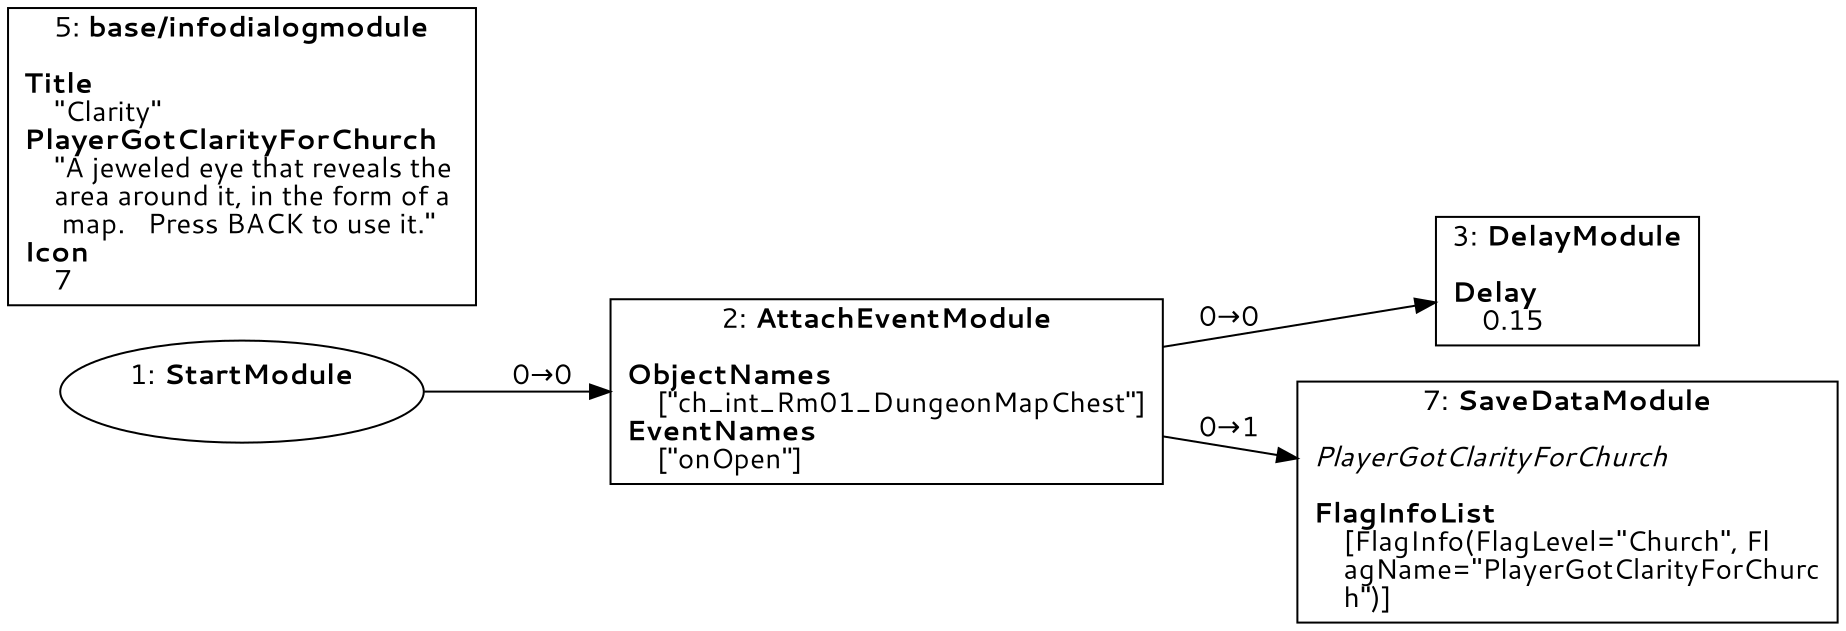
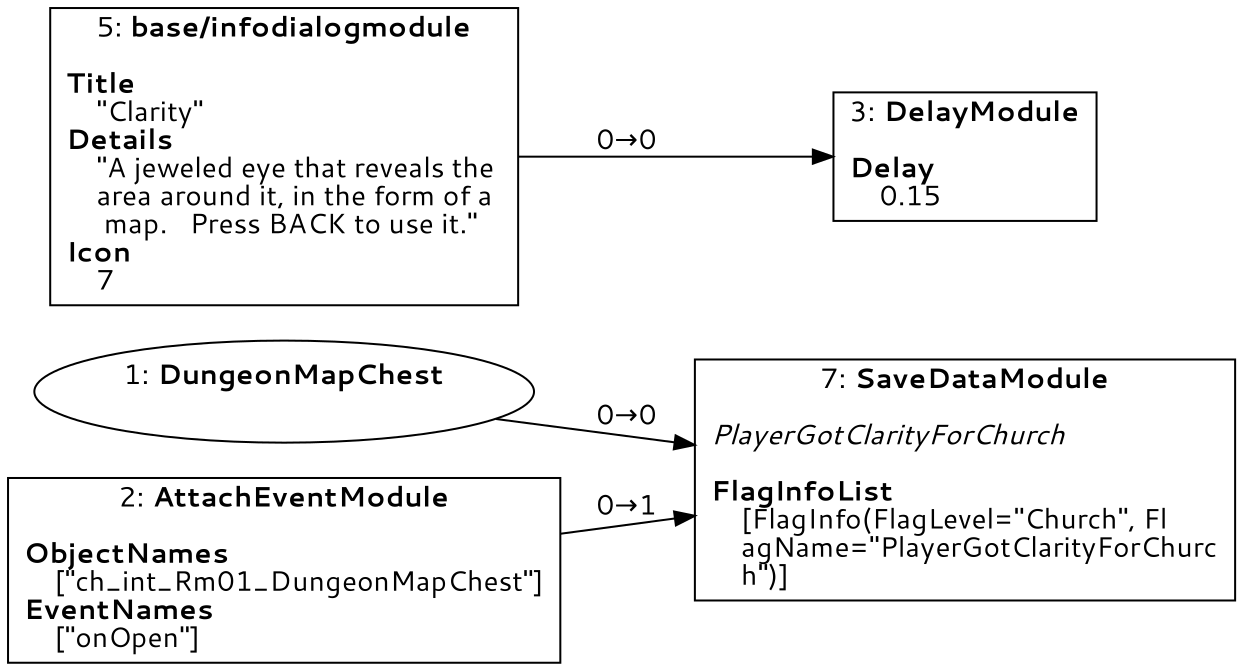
node "5:": text "PlayerGotClarityForChurch" -> "Details"
edge "2:" -> "3:": now "5:" -> "3:"
node "1:": text "StartModule" -> "DungeonMapChest"
edge "1:" -> "2:": now "1:" -> "7:"
